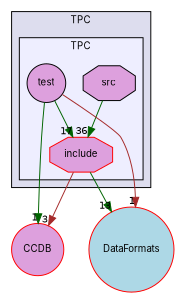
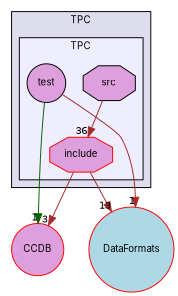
edge "src" -> "include": color darkgreen -> brown
edge "test" -> "include": removed
edge "include" -> "DataFormats": color darkgreen -> brown
